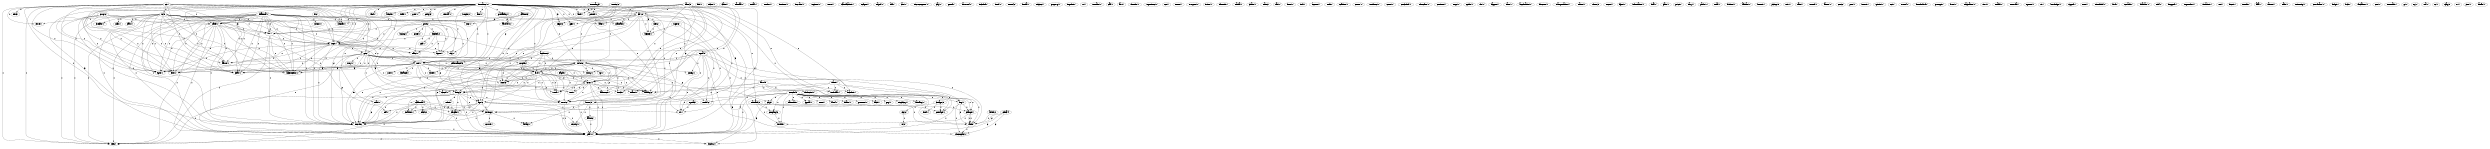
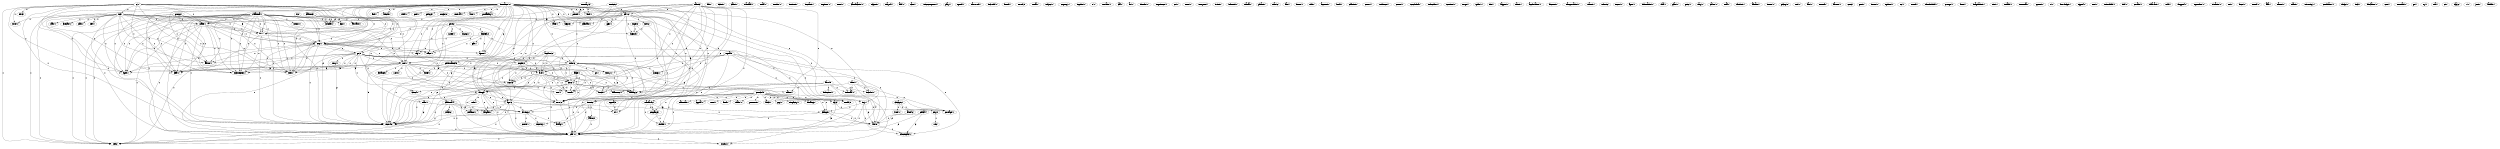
edge "age(6)" -> "hell(1)": now "age(6)" -> "see(2)"
